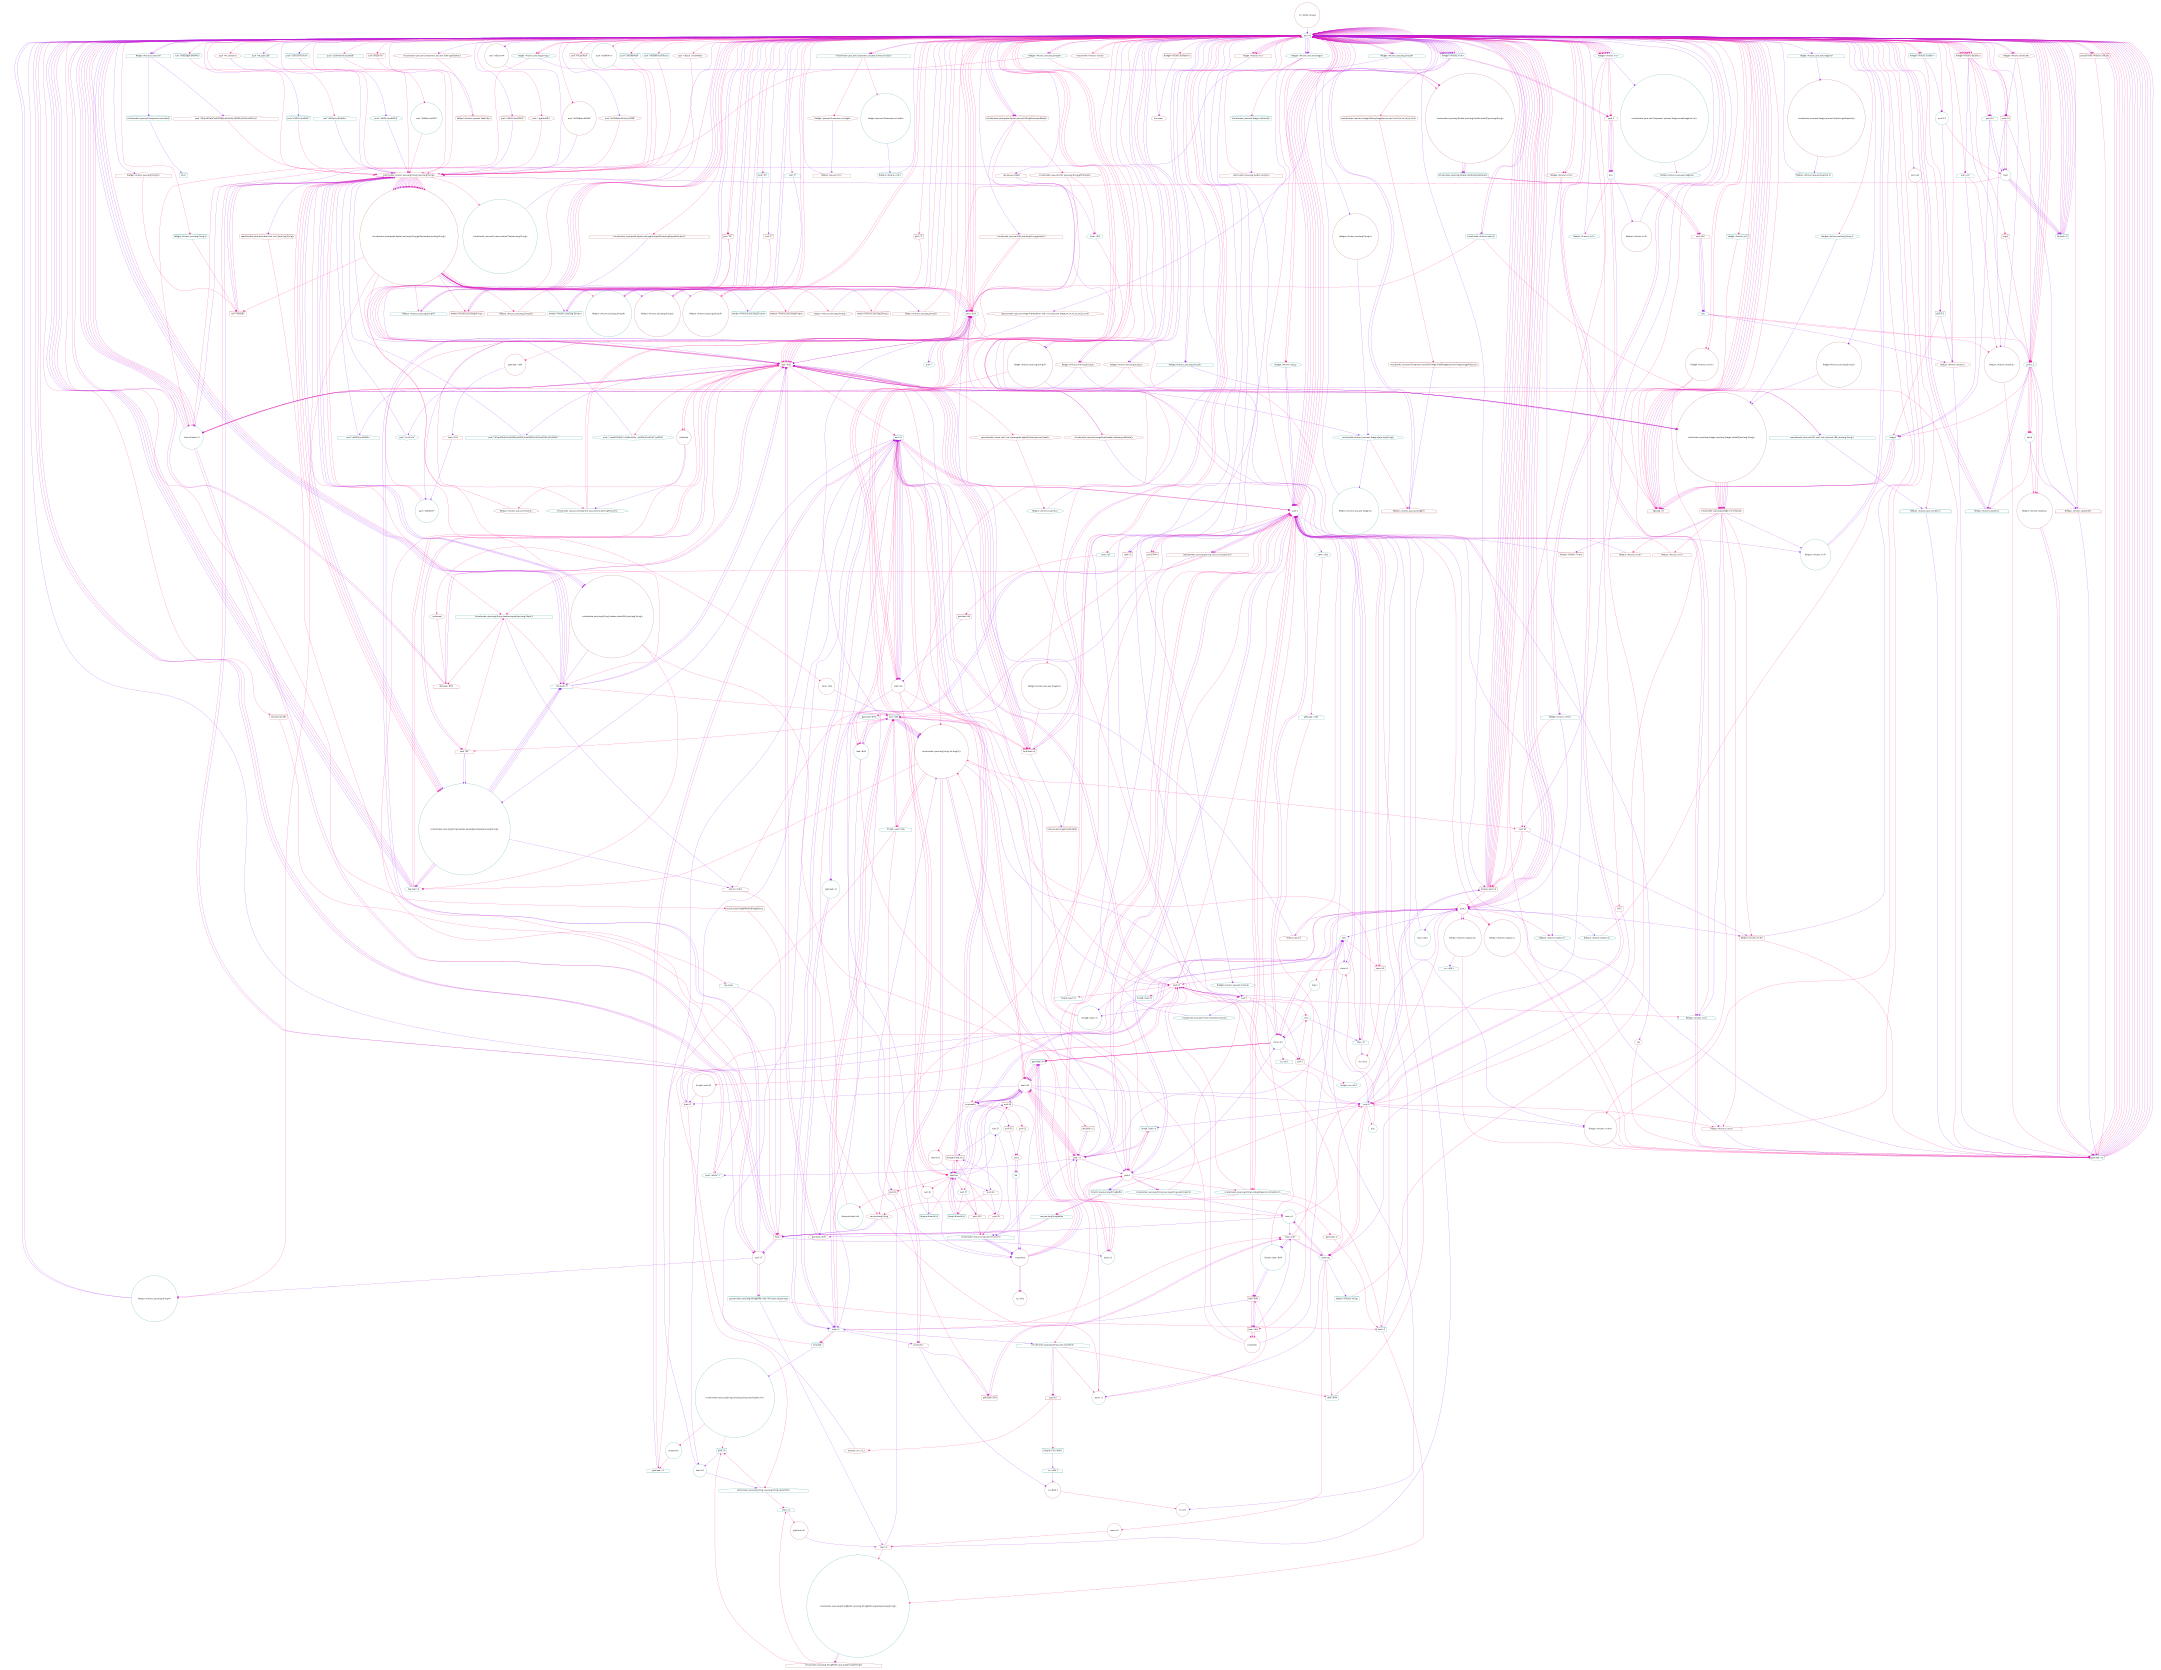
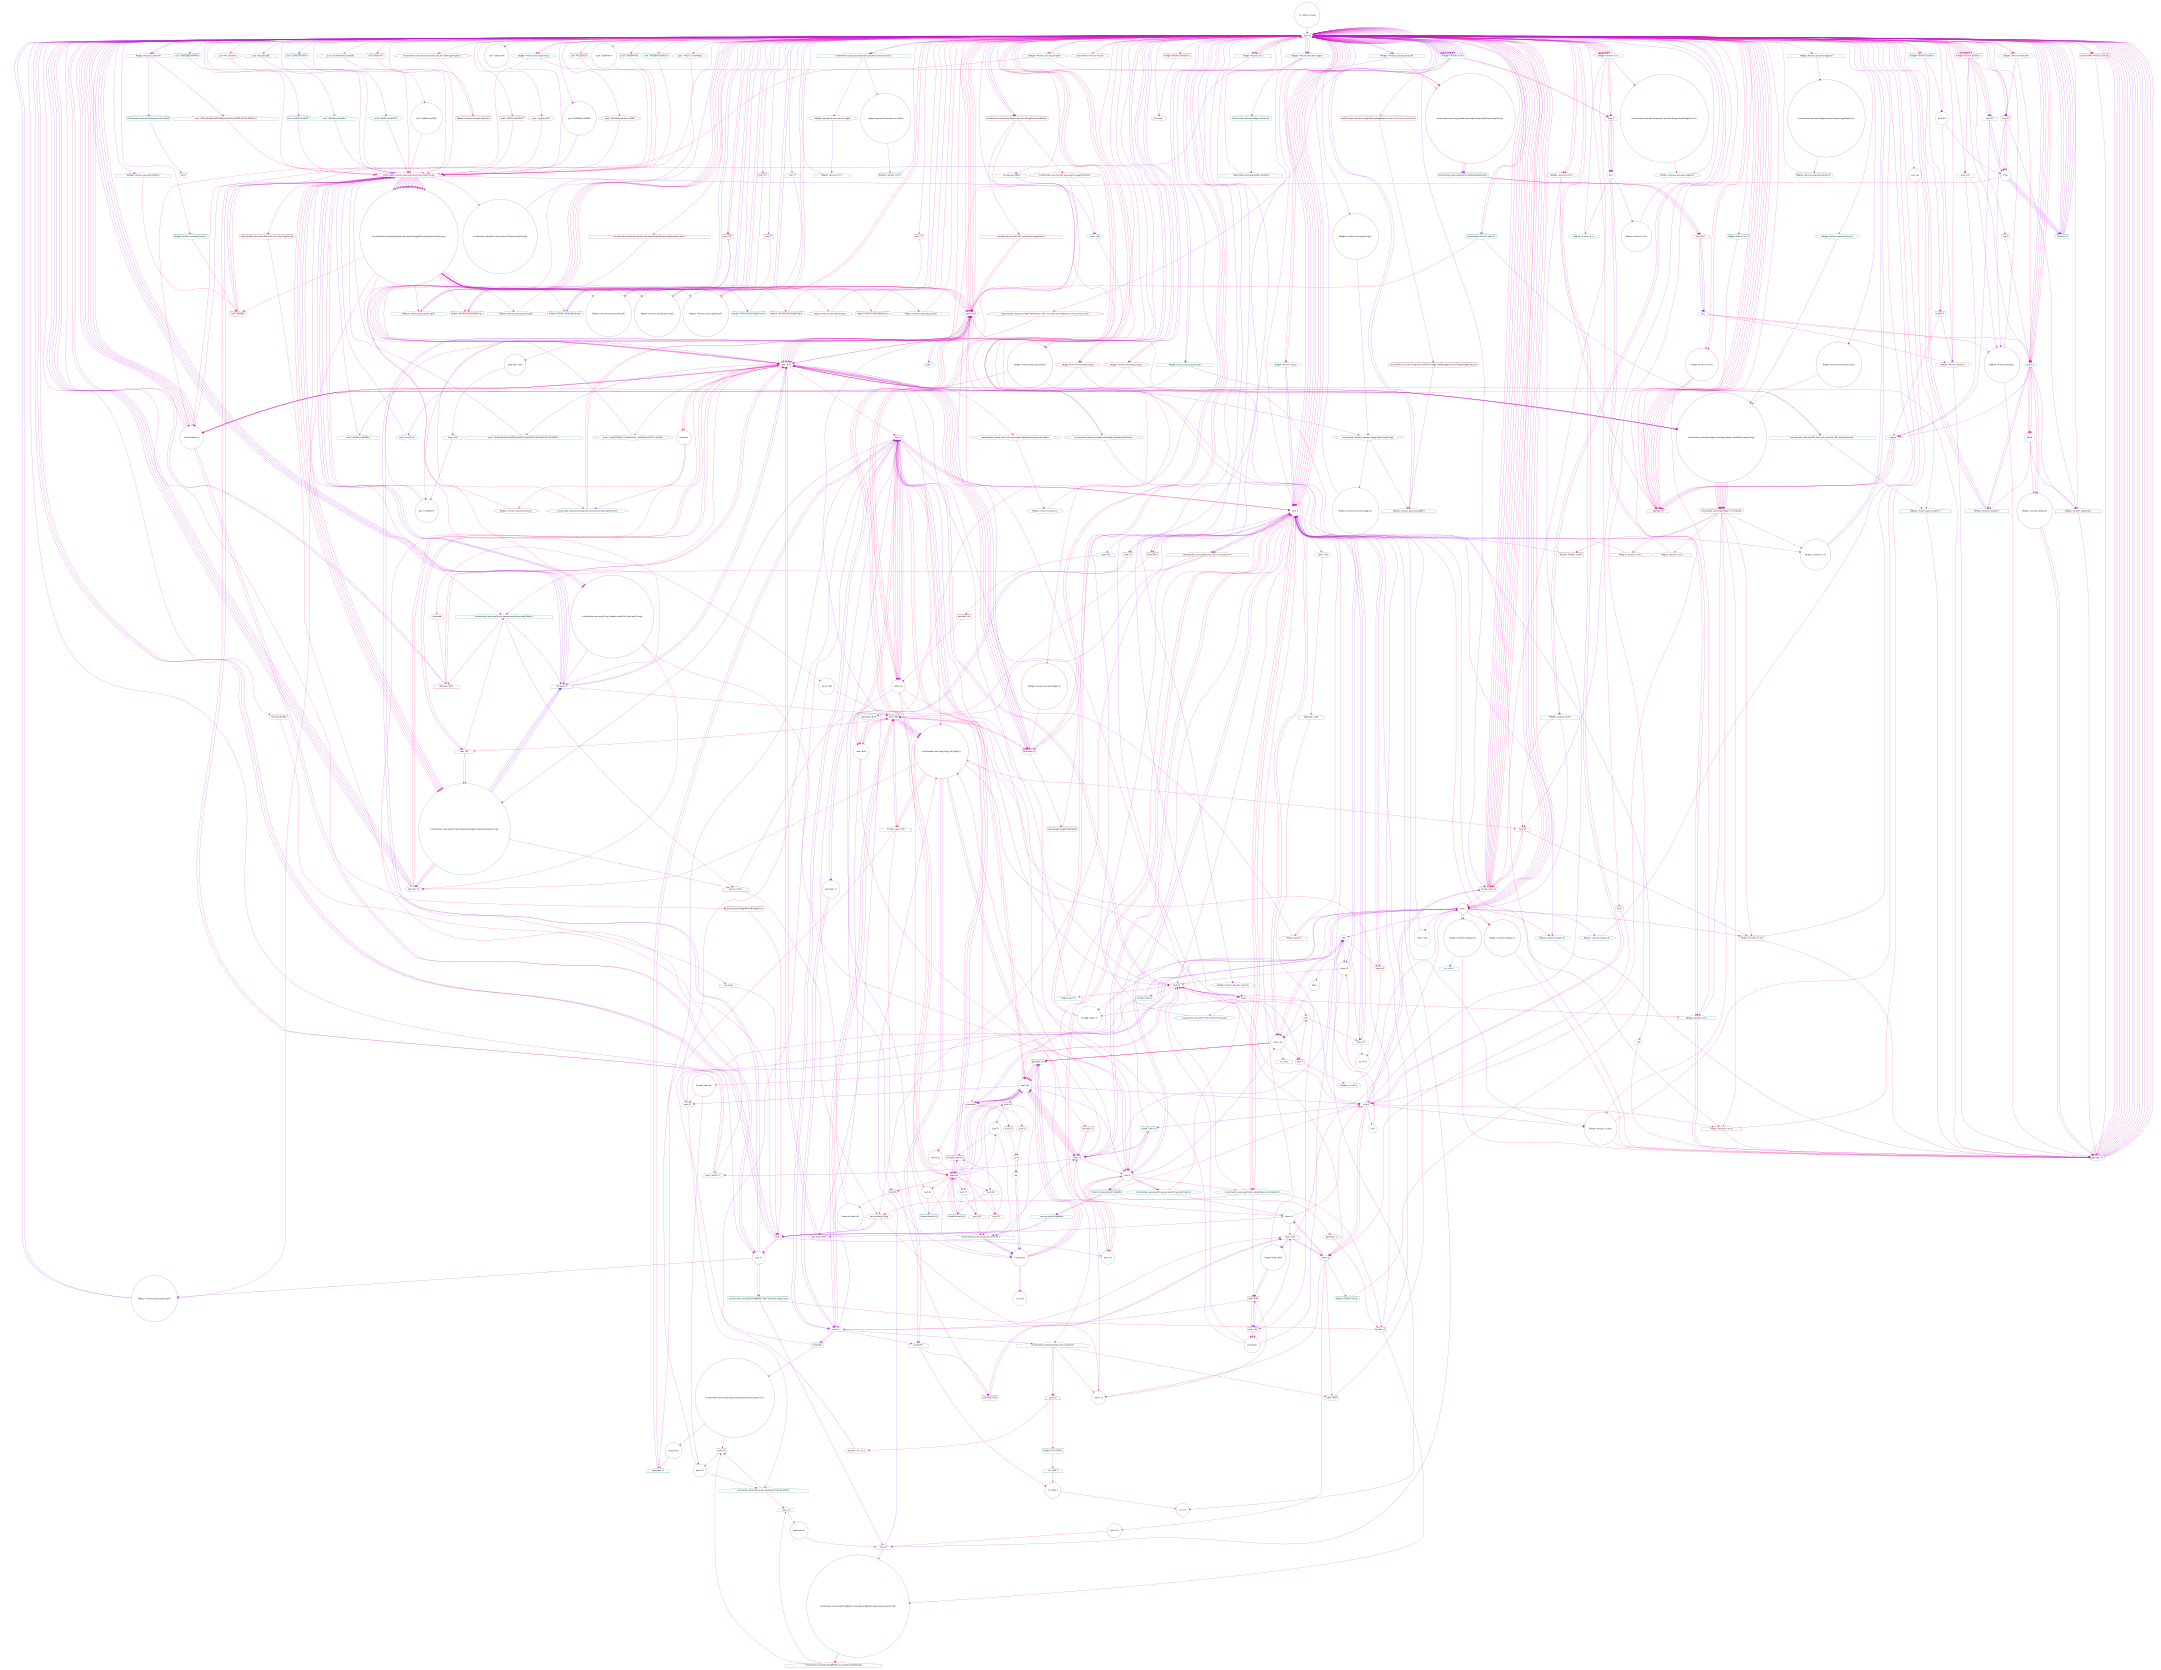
edge "push 57" -> "push 48": reversed
